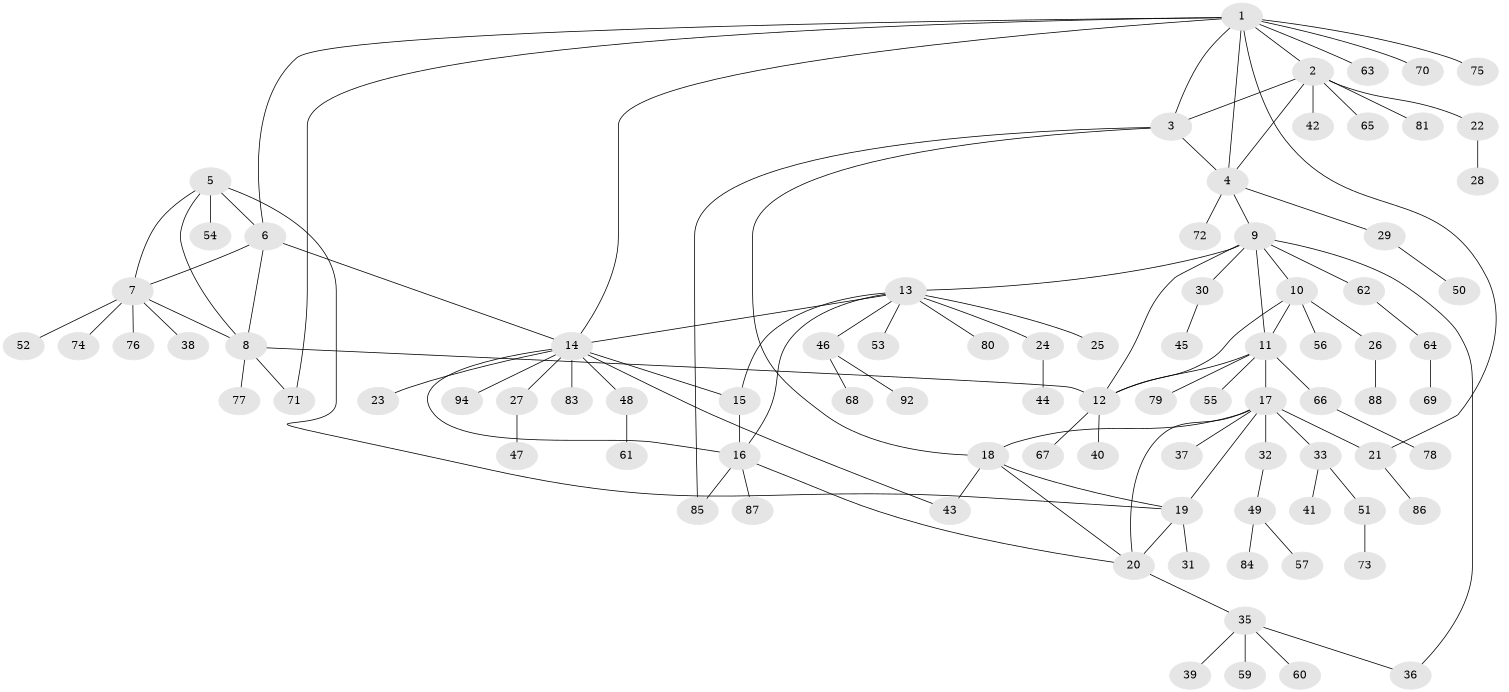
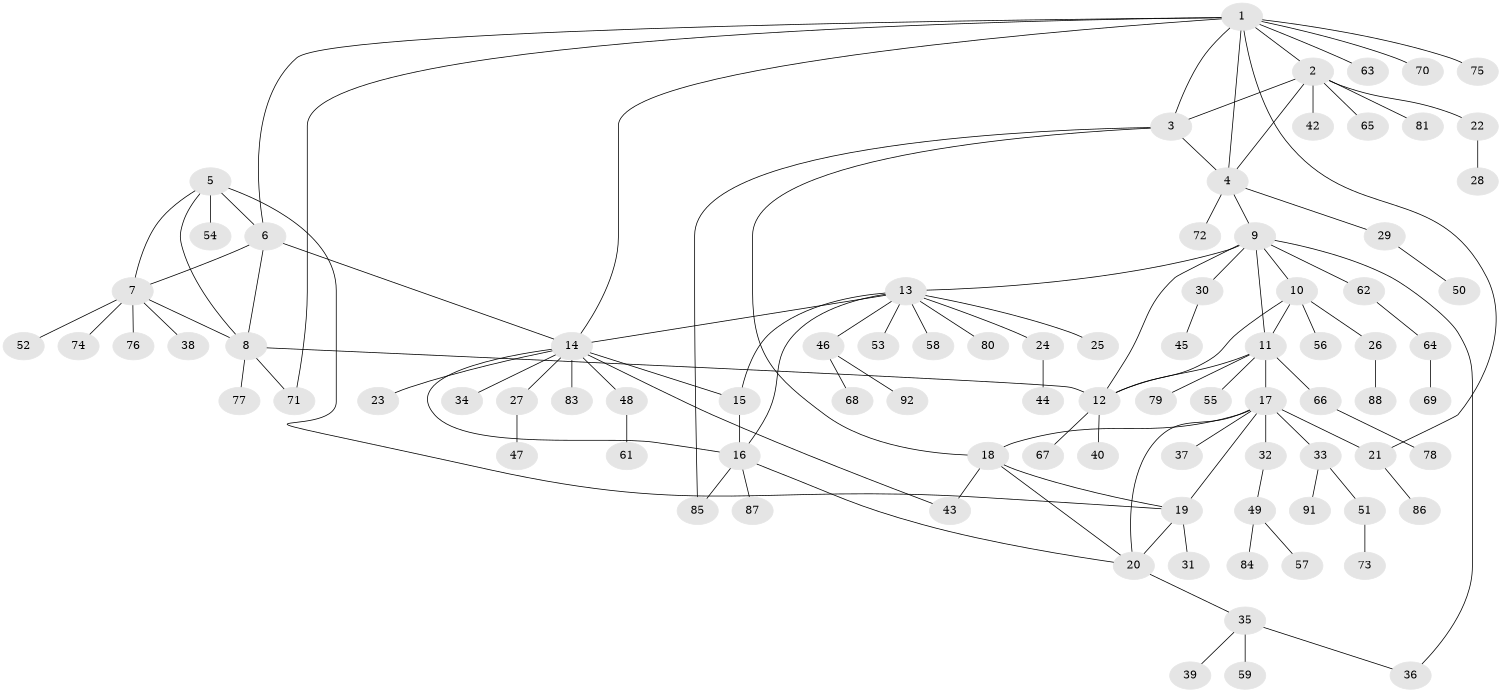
node "58": added
node "94": label "94" -> "34"
node "41": label "41" -> "91"
node "60": removed
